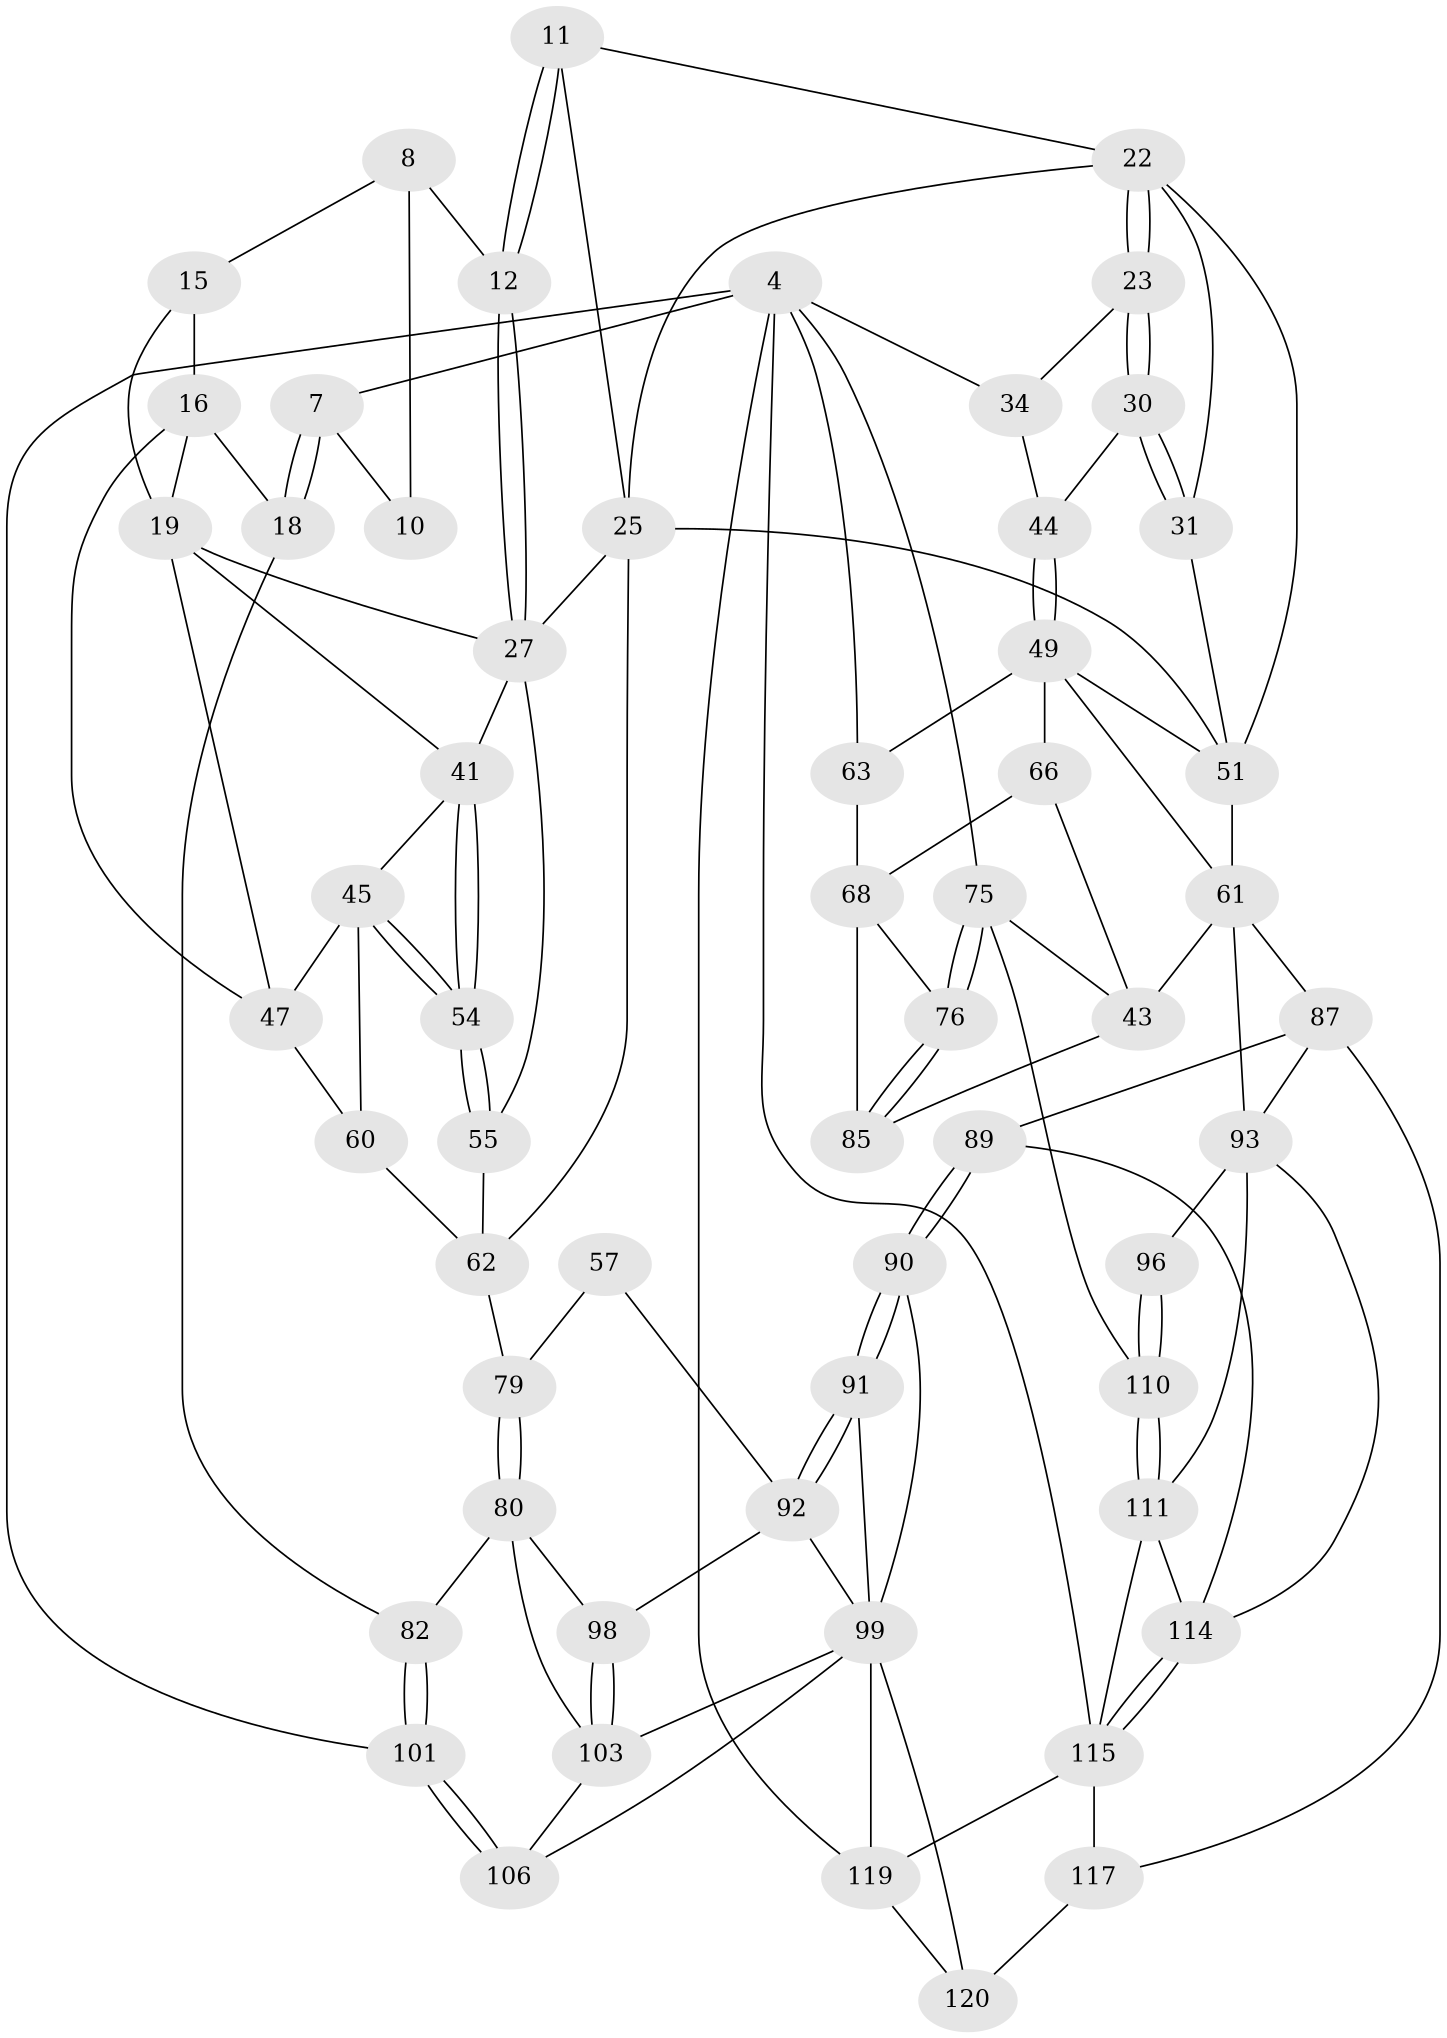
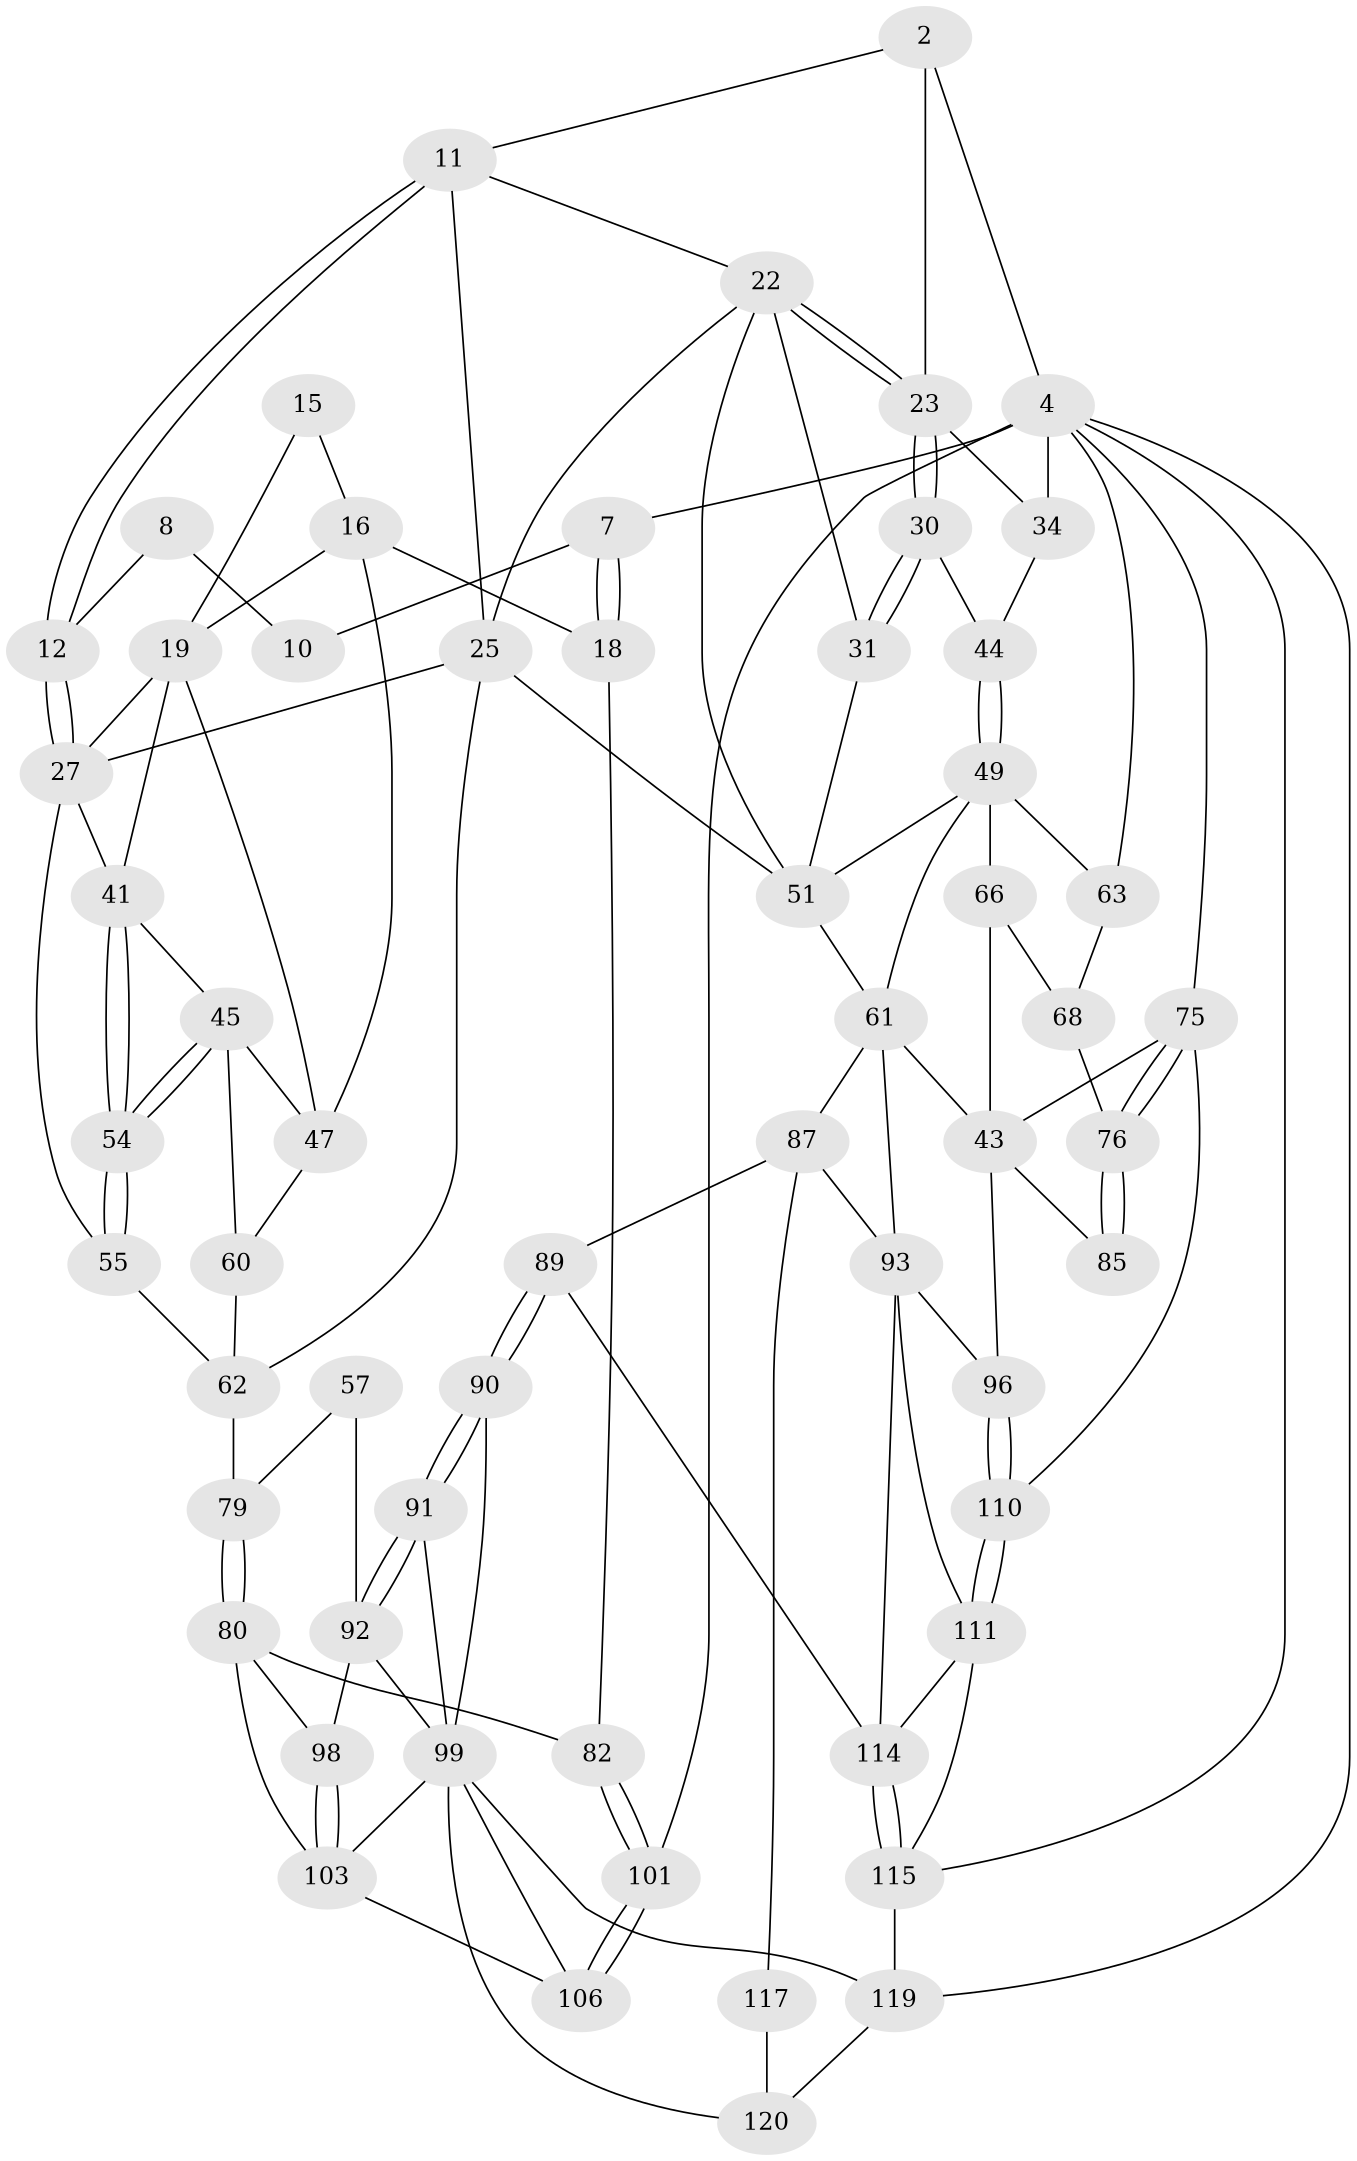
node "2": added
edge "8" -- "15": removed
edge "68" -- "85": removed
edge "43" -- "96": added
edge "115" -- "117": removed
